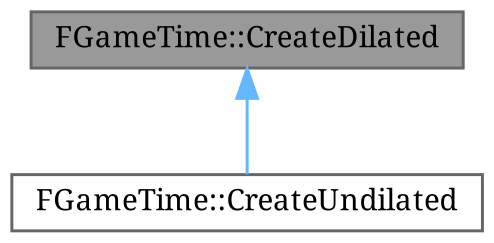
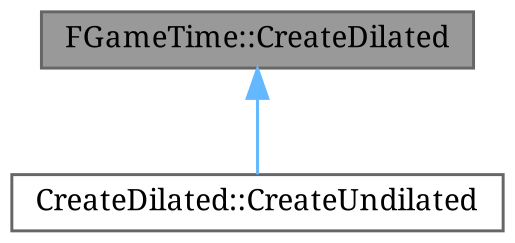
node "FGameTime::CreateUndilated": label "FGameTime::CreateUndilated" -> "CreateDilated::CreateUndilated"
